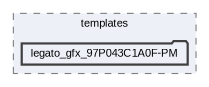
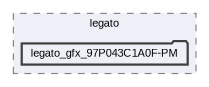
cluster "templates": label "templates" -> "legato"
